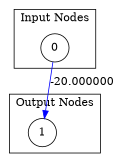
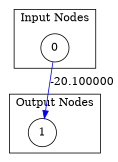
edge "0" -> "1": label "-20.000000" -> "-20.100000"
